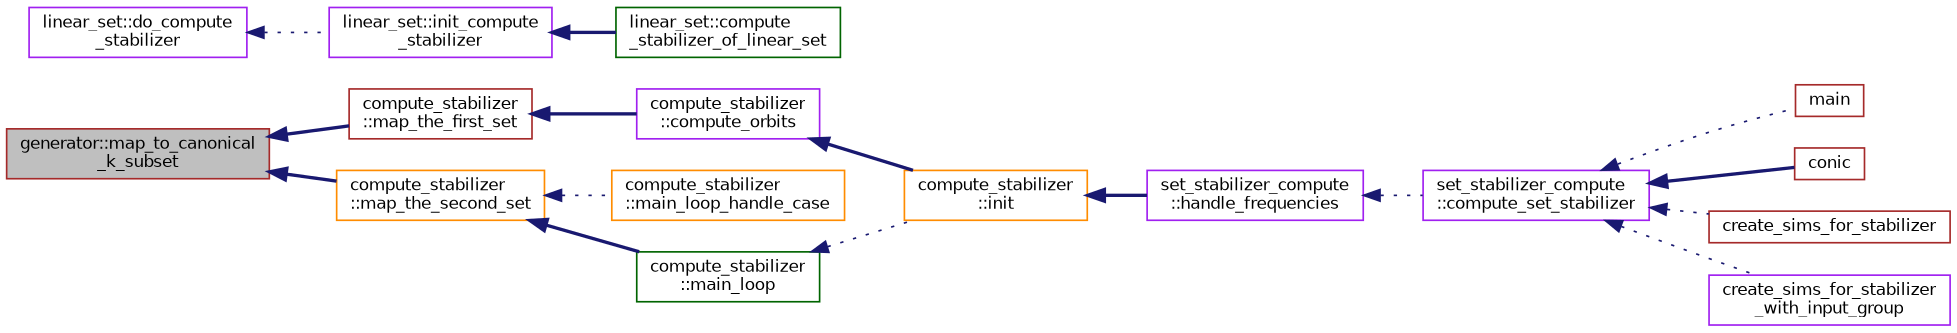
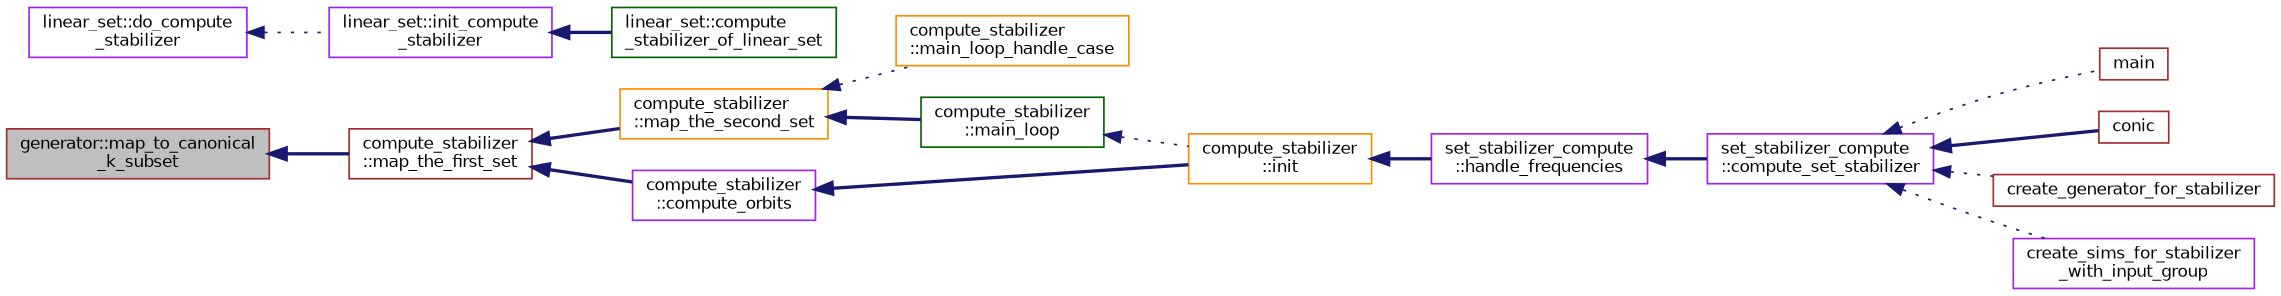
edge "compute_stabilizer ::map_the_second_set" -> "generator::map_to_canonical _k_subset": now "compute_stabilizer ::map_the_second_set" -> "compute_stabilizer ::map_the_first_set"
edge "set_stabilizer_compute ::compute_set_stabilizer" -> "set_stabilizer_compute ::handle_frequencies": style dotted -> bold
node "create_sims_for_stabilizer": label "create_sims_for_stabilizer" -> "create_generator_for_stabilizer"
